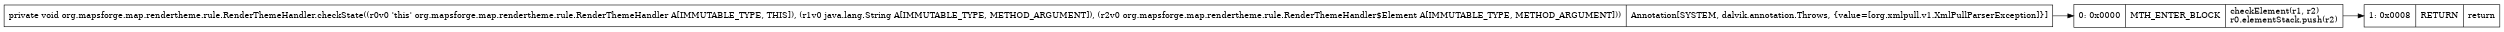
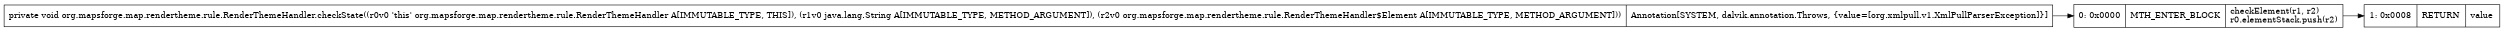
node "1: 0x0008": text "return" -> "value"
